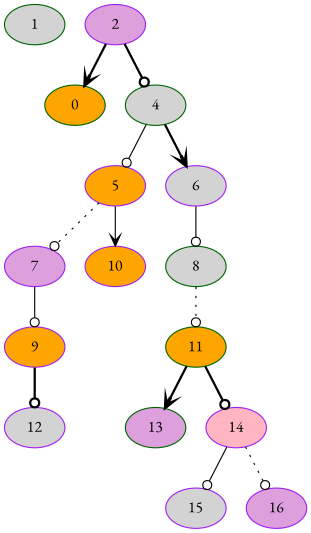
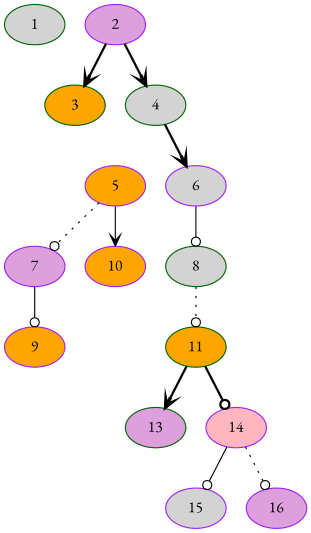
edge "2" -> "4": arrowhead odot -> vee
node "0": label "0" -> "3"
edge "4" -> "5": removed
node "12": removed
